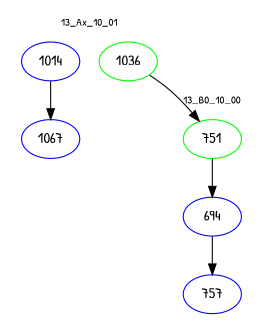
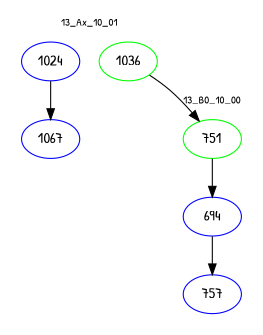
node "1014": label "1014" -> "1024"
